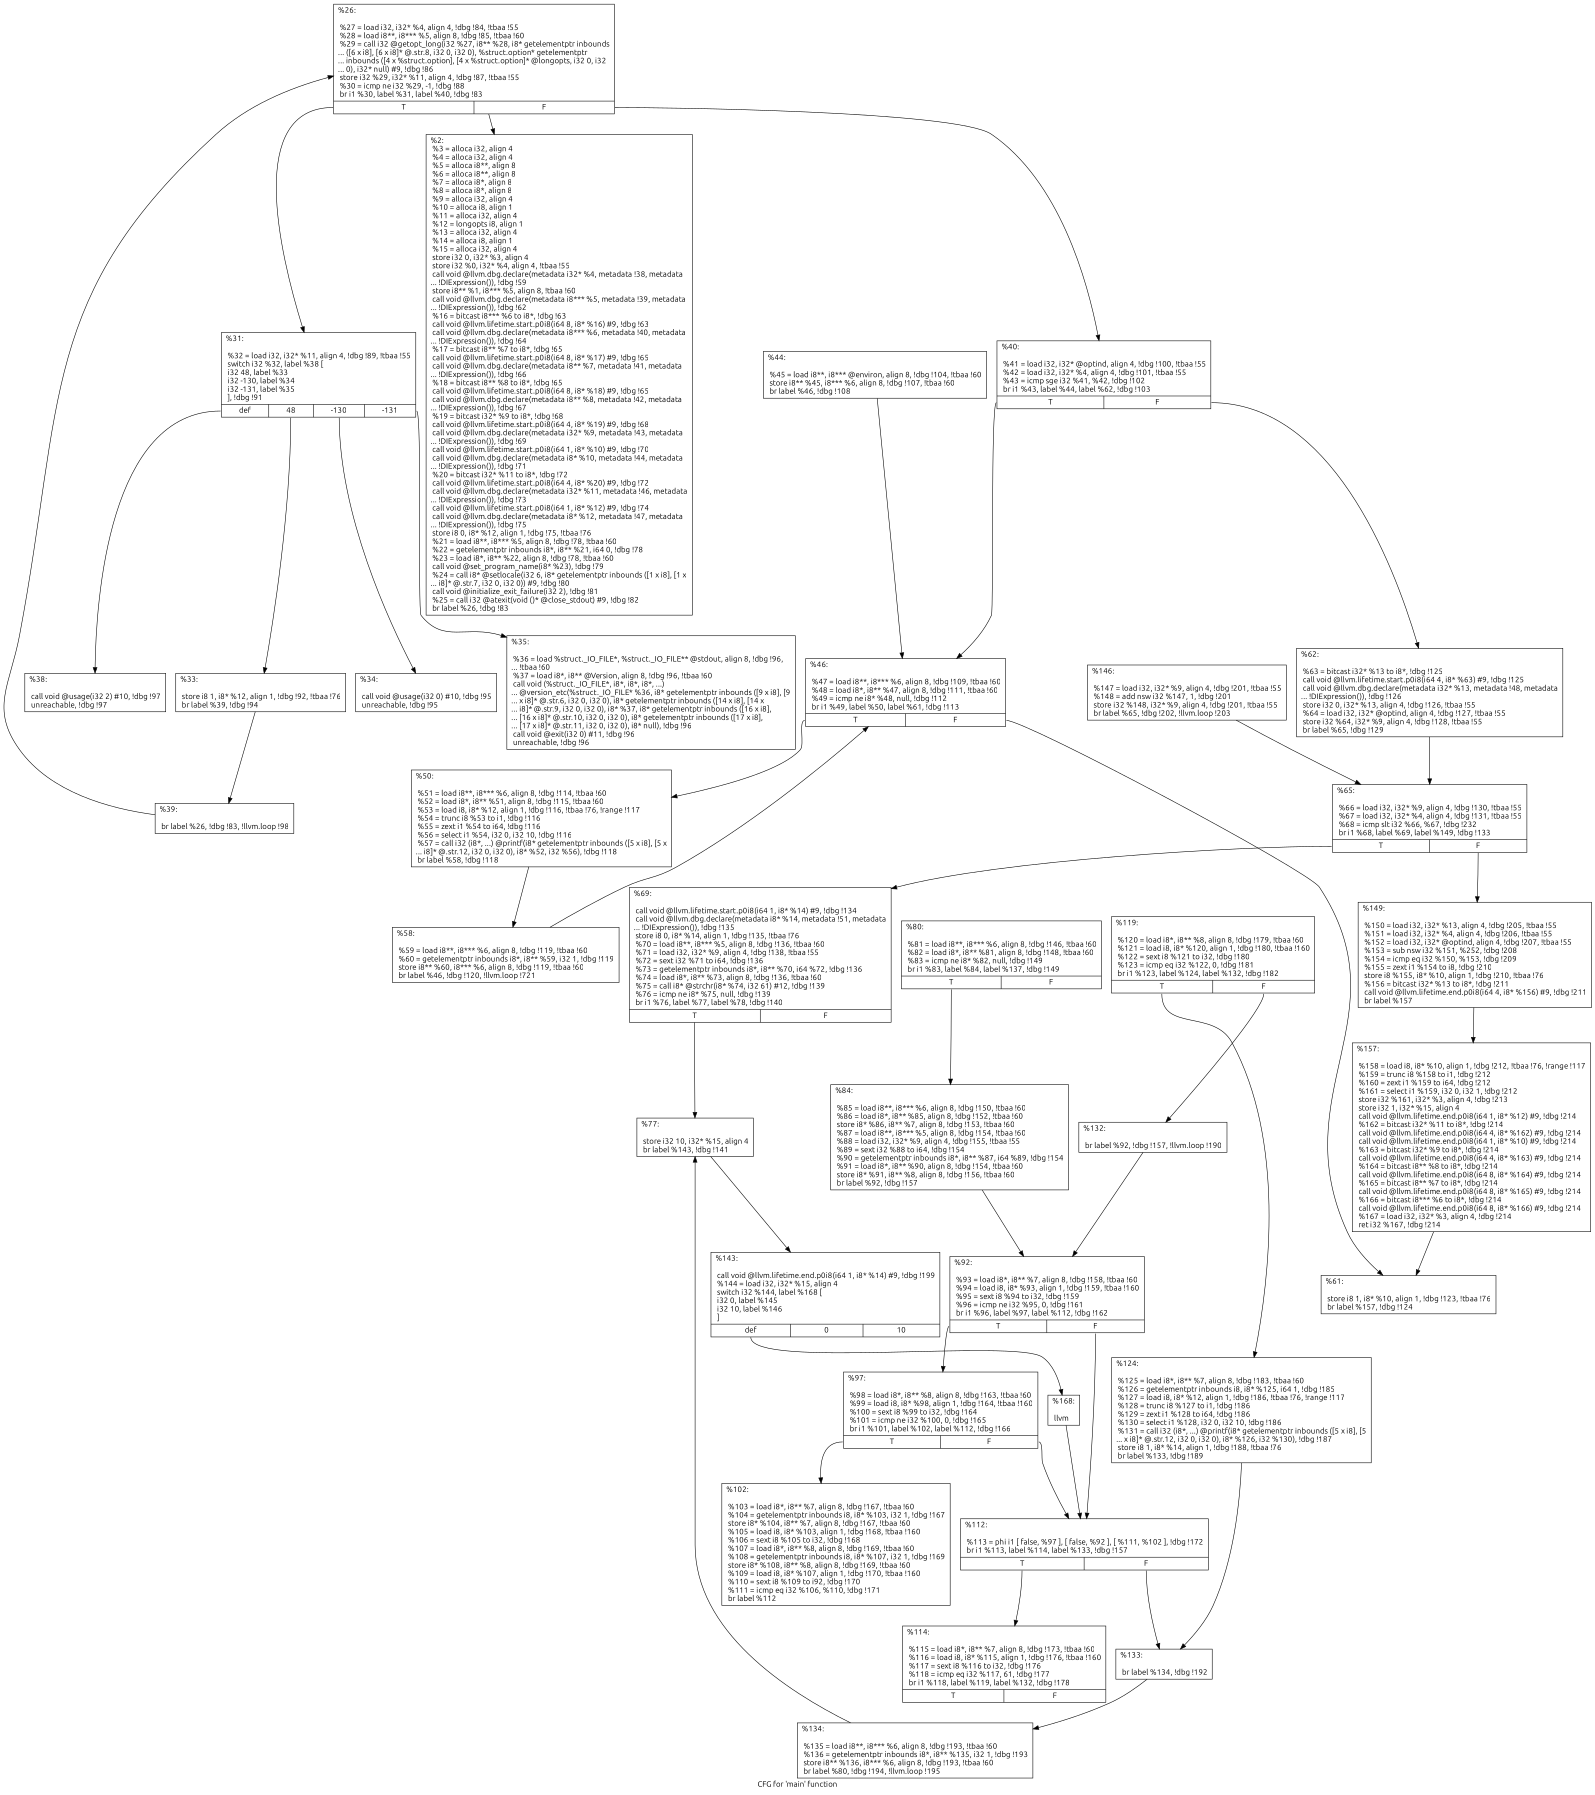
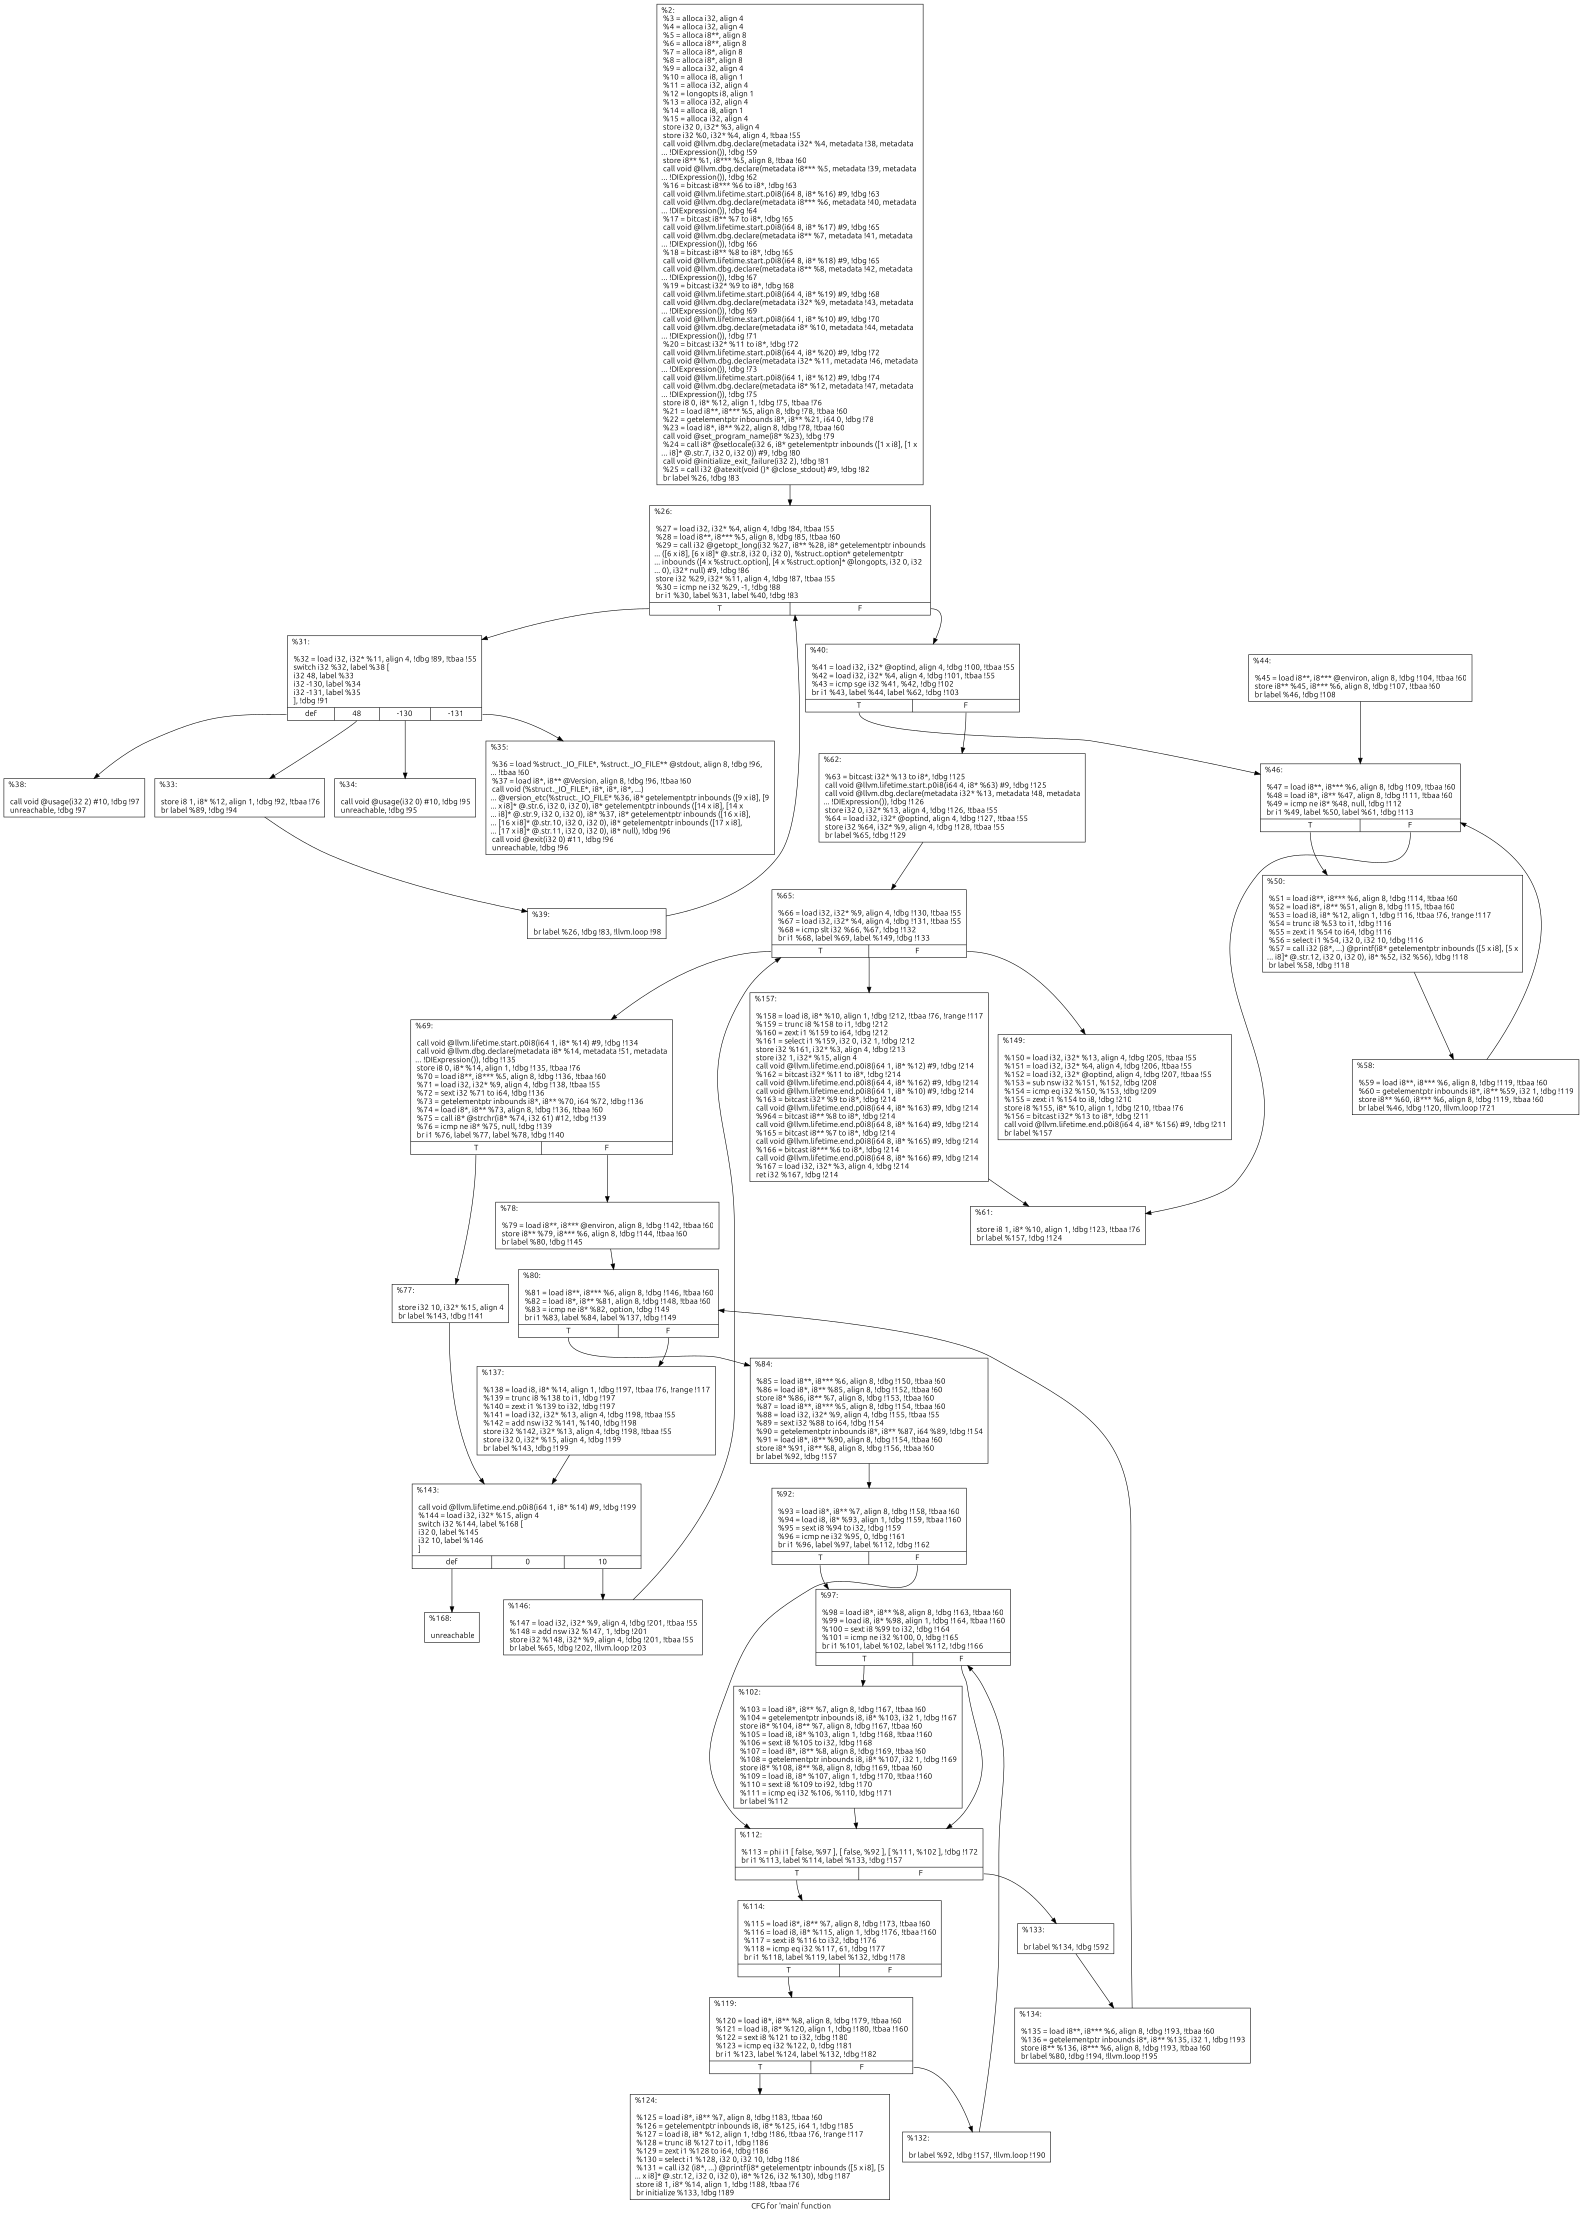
edge "%26:" -> "%2:": reversed
node "%33:": text "br label %39, !dbg !94" -> "br label %89, !dbg !94"
node "%65:": text "%68 = icmp slt i32 %66, %67, !dbg !232" -> "%68 = icmp slt i32 %66, %67, !dbg !132"
node "%149:": text "%153 = sub nsw i32 %151, %252, !dbg !208" -> "%153 = sub nsw i32 %151, %152, !dbg !208"
node "%80:": text "%83 = icmp ne i8* %82, null, !dbg !149" -> "%83 = icmp ne i8* %82, option, !dbg !149"
edge "%149:" -> "%157:": now "%65:" -> "%157:"
node "%157:": text "%164 = bitcast i8** %8 to i8*, !dbg !214" -> "%964 = bitcast i8** %8 to i8*, !dbg !214"
edge "%132:" -> "%92:": now "%132:" -> "%97:"
node "%78:": added
node "%137:": added
node "%168:": text "llvm" -> "unreachable"
node "%124:": text "br label %133, !dbg !189" -> "br initialize %133, !dbg !189"
edge "%168:" -> "%112:": now "%102:" -> "%112:"
edge "%134:" -> "%77:": now "%134:" -> "%80:"
edge "%124:" -> "%133:": removed
edge "%143:" -> "%146:": added
node "%133:": text "br label %134, !dbg !192" -> "br label %134, !dbg !592"
edge "%114:" -> "%119:": added
